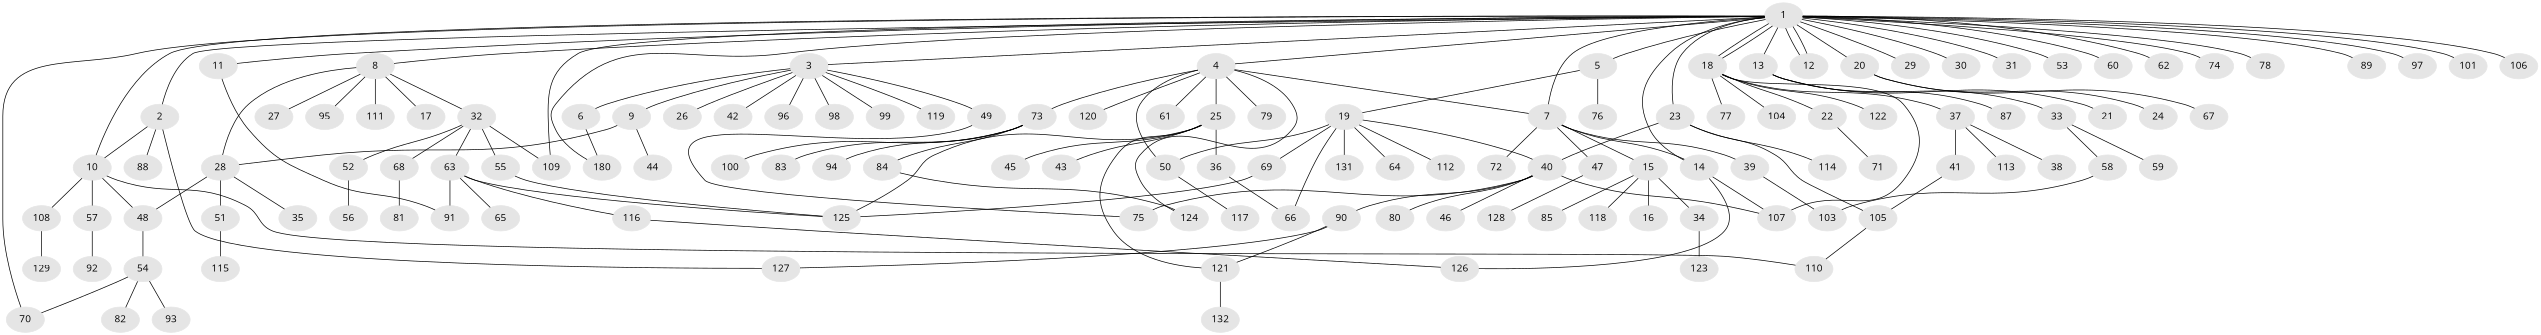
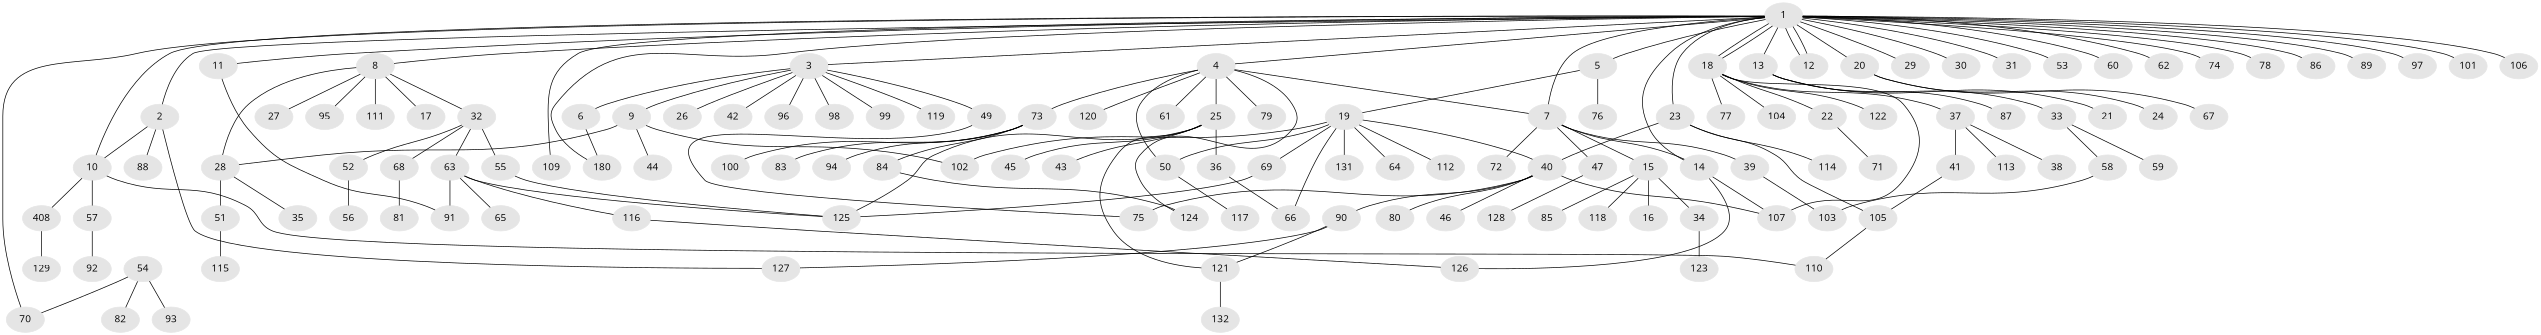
node "86": added
edge "32" -- "109": removed
node "102": added
node "108": label "108" -> "408"
node "48": removed
